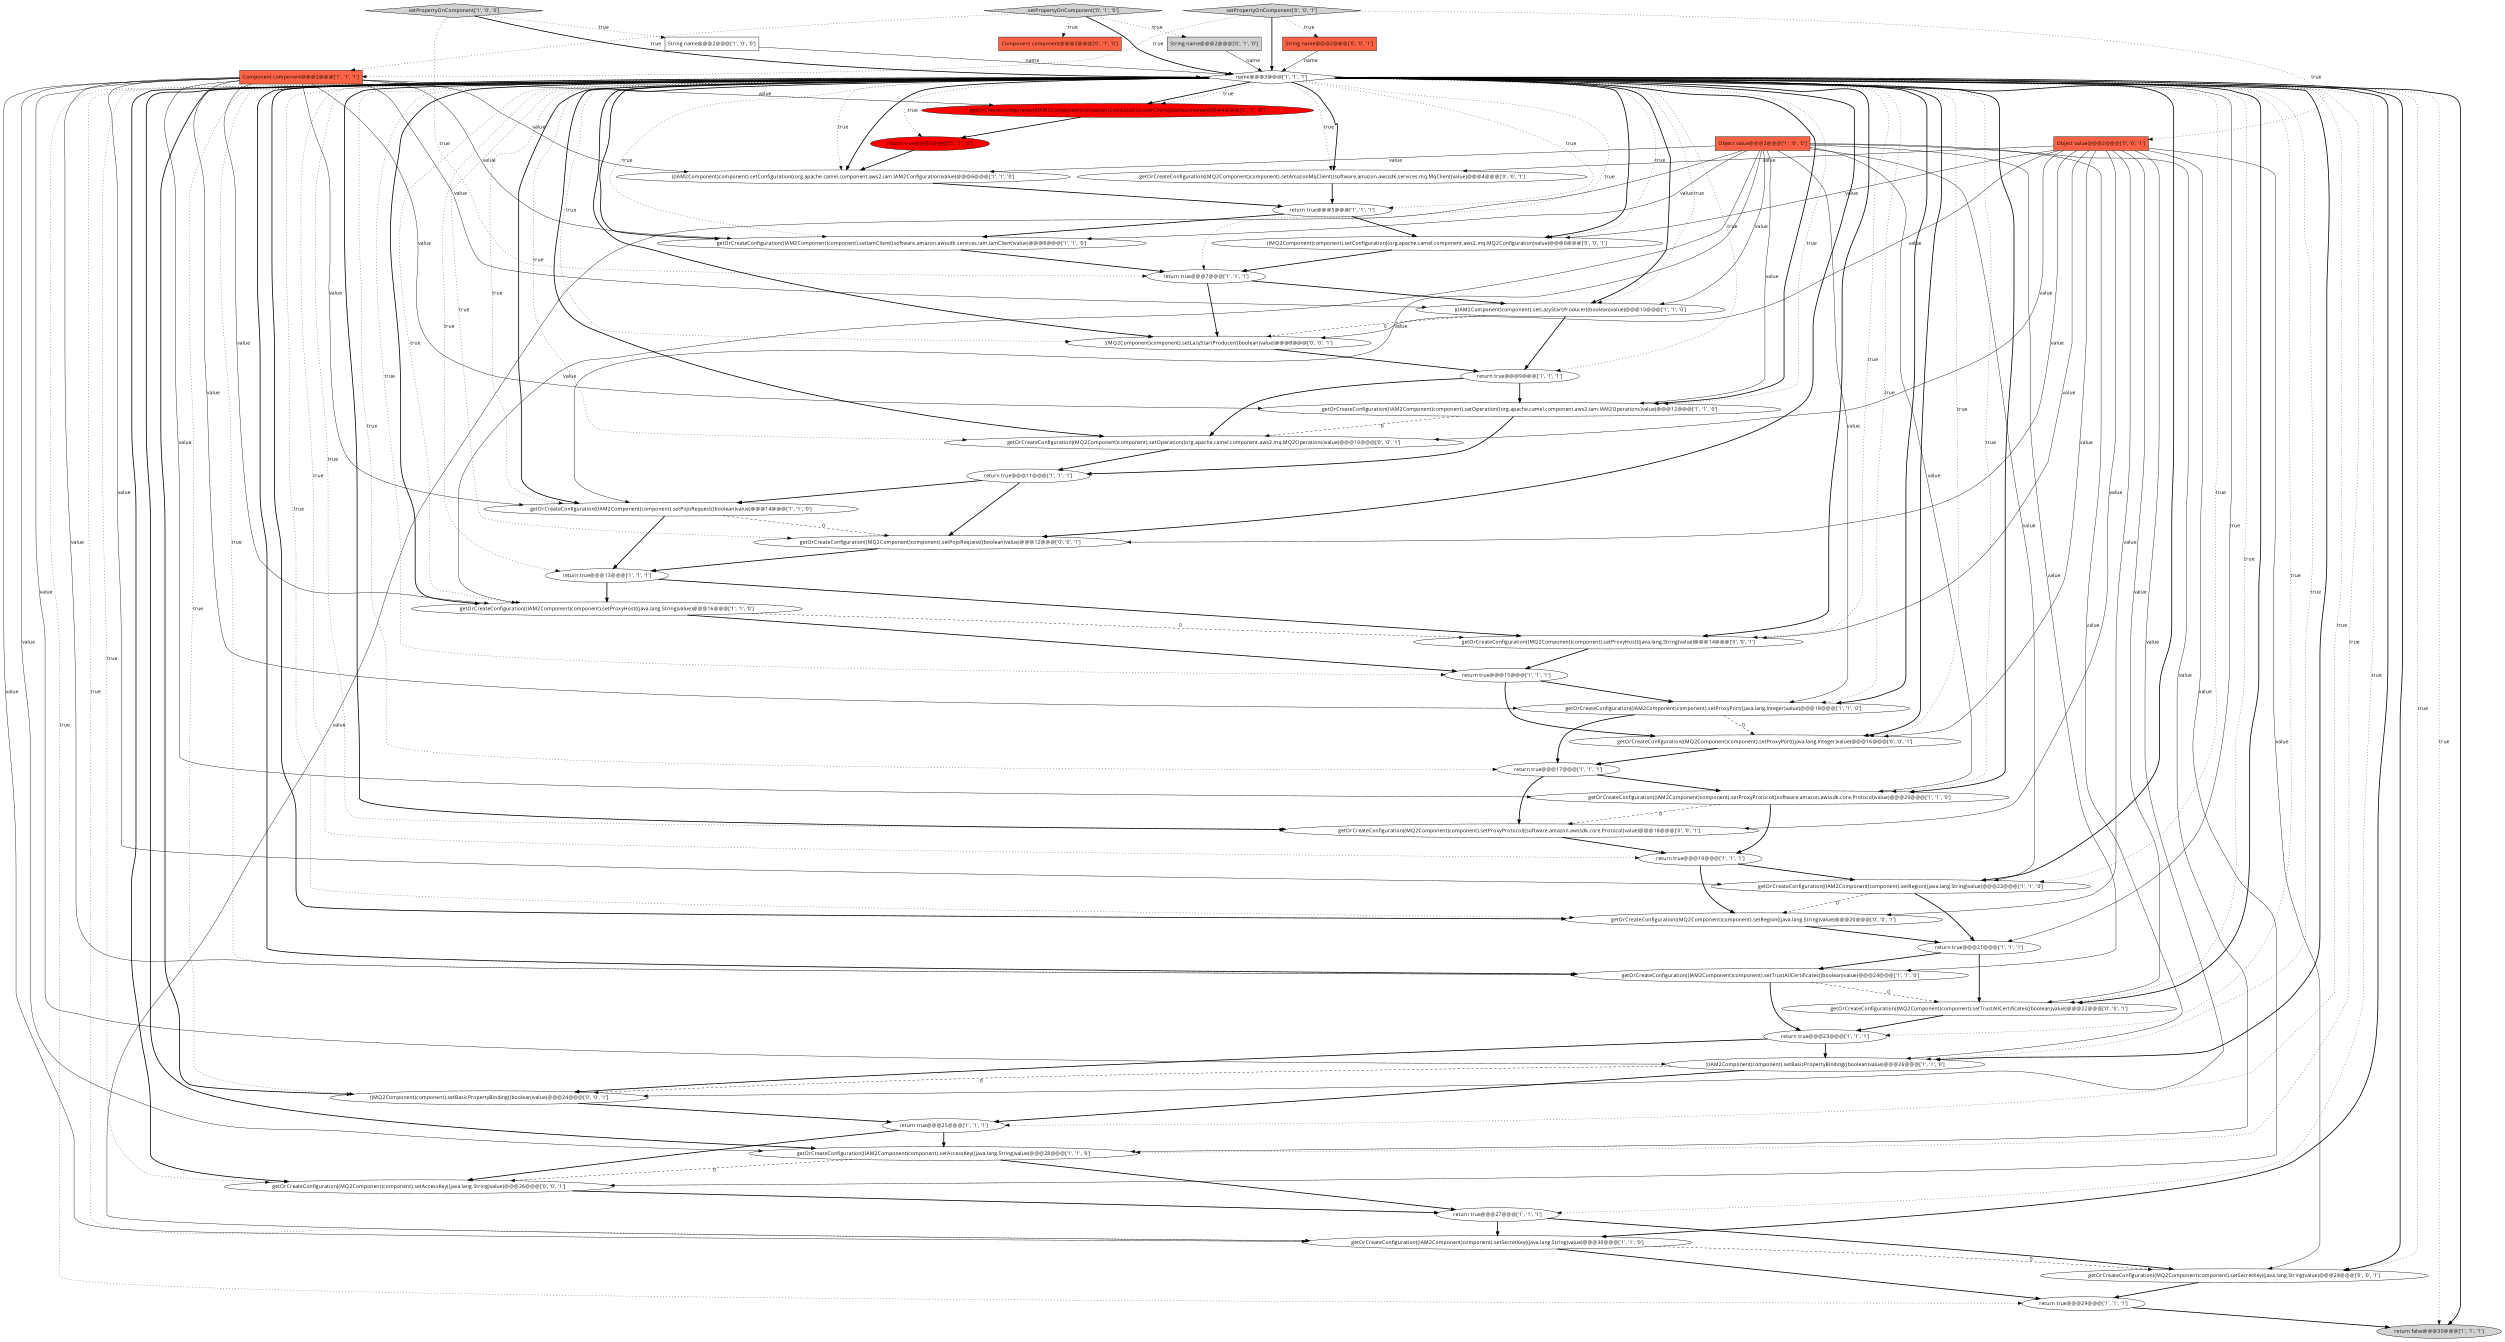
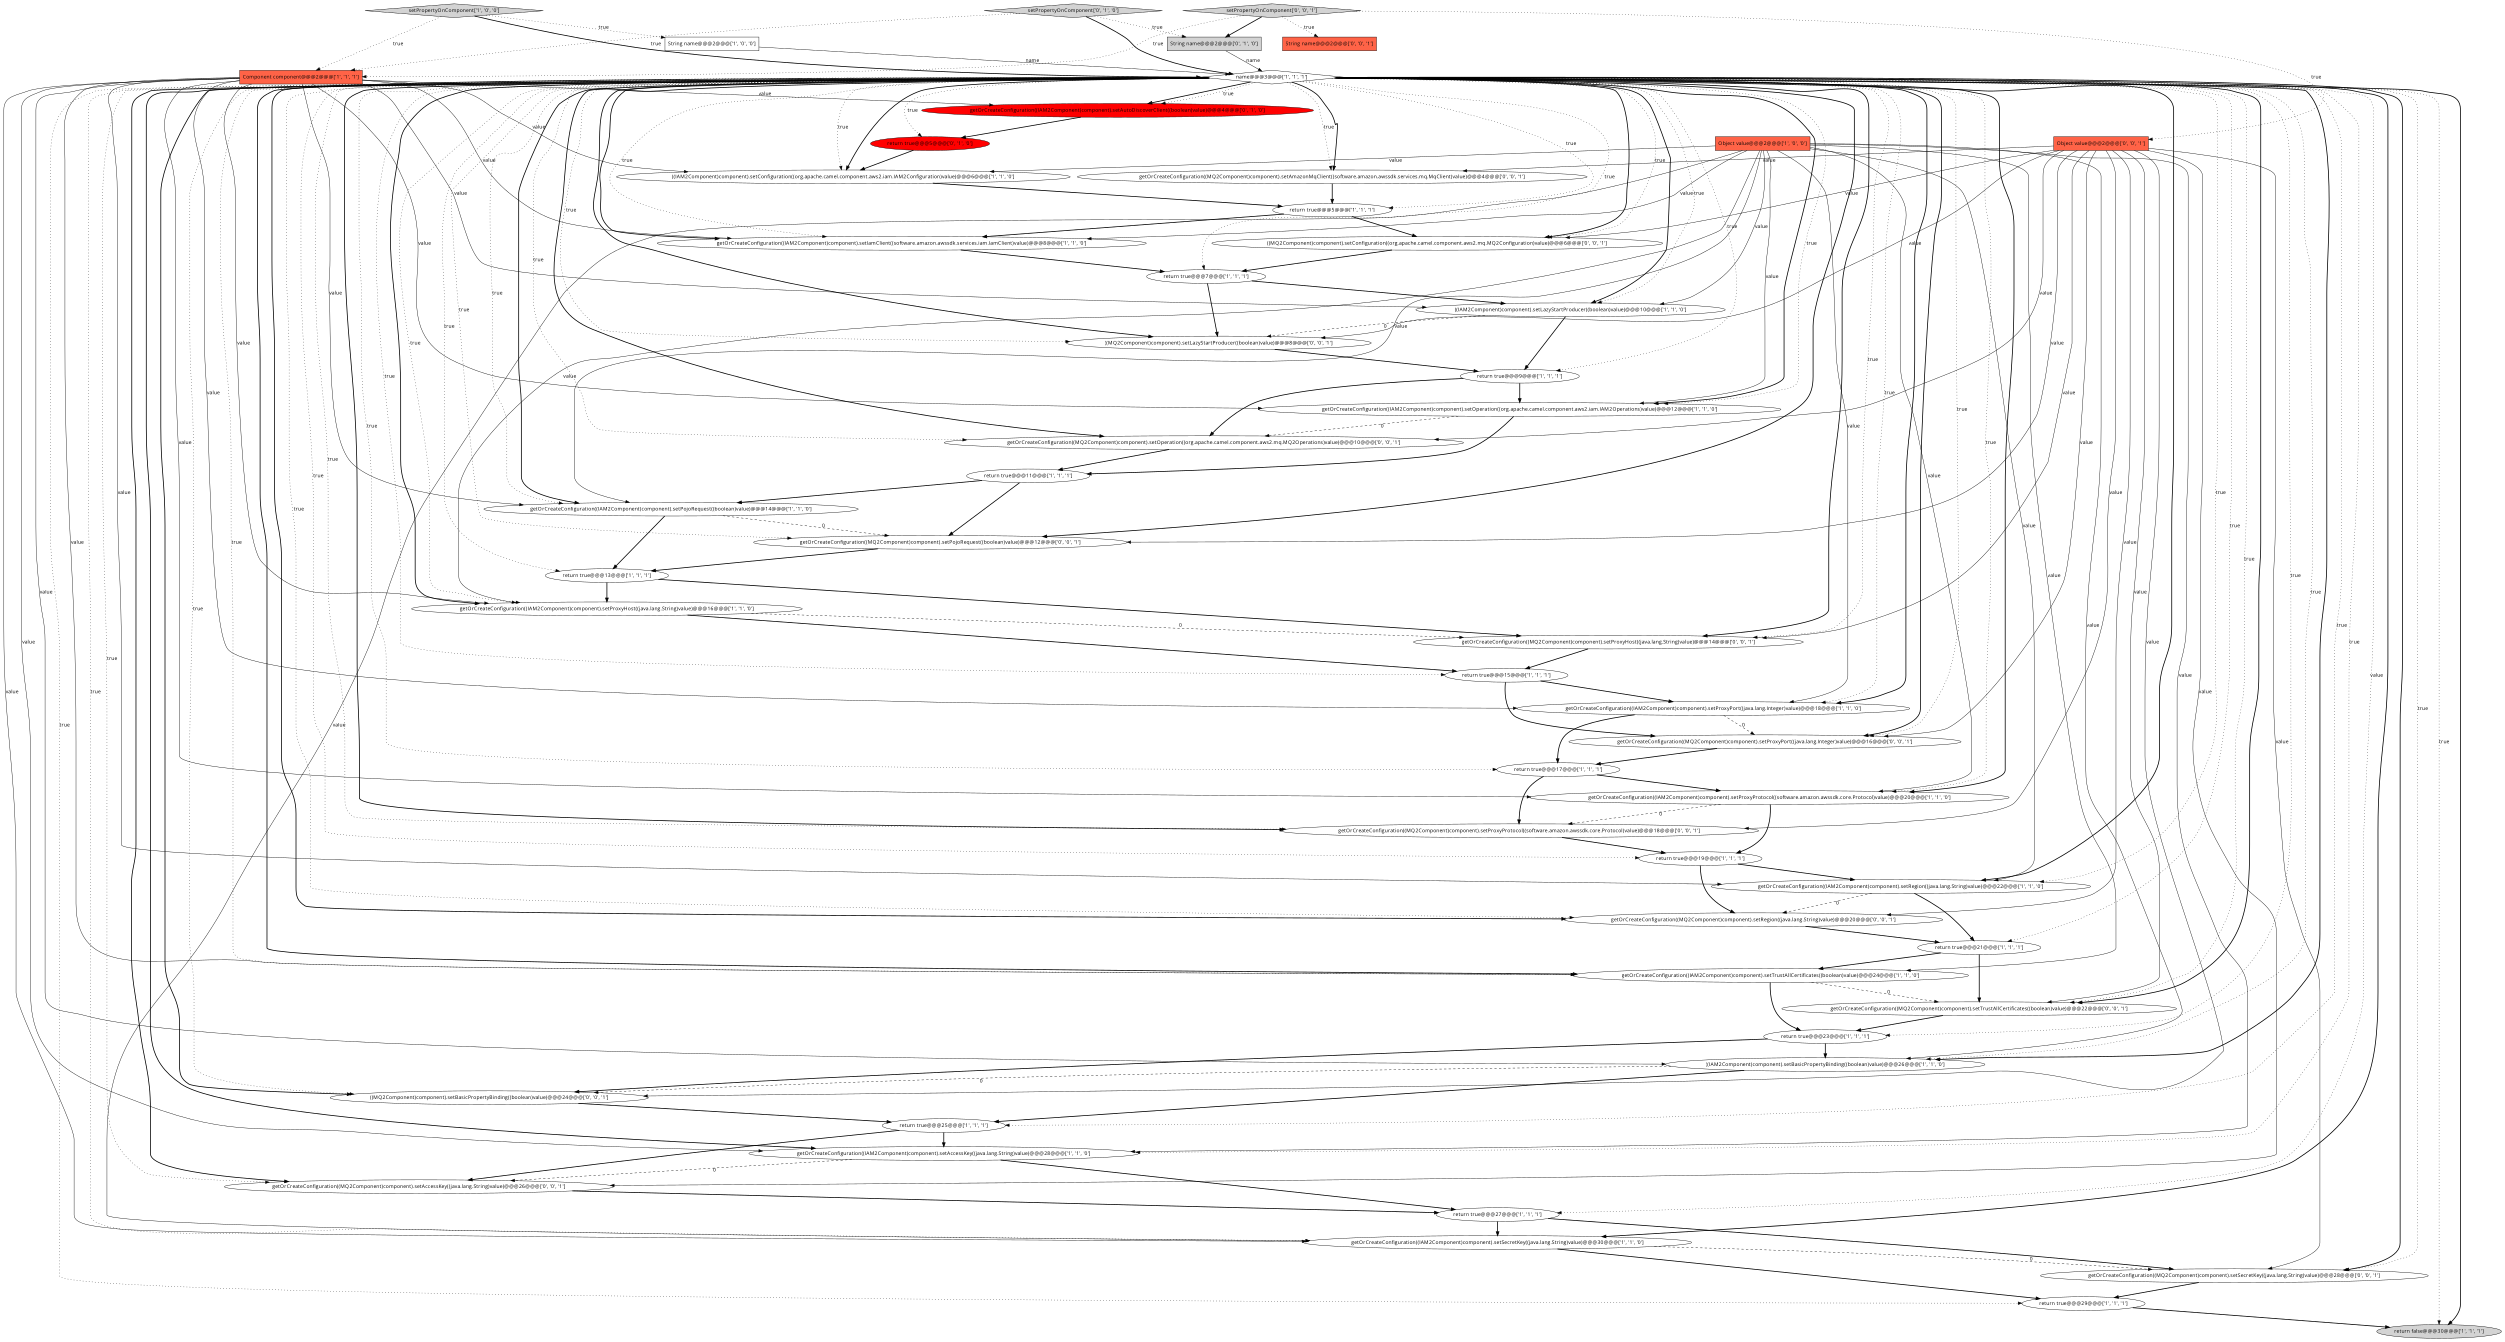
edge "setPropertyOnComponent['0', '0', '1']" -> "name@@@3@@@['1', '1', '1']": now "setPropertyOnComponent['0', '0', '1']" -> "String name@@@2@@@['0', '1', '0']"
node "Component component@@@2@@@['0', '1', '0']": removed
edge "String name@@@2@@@['0', '0', '1']" -> "name@@@3@@@['1', '1', '1']": removed, label "name"
edge "name@@@3@@@['1', '1', '1']" -> "return true@@@21@@@['1', '1', '1']": style solid -> dotted
edge "setPropertyOnComponent['1', '0', '0']" -> "return true@@@7@@@['1', '1', '1']": now "setPropertyOnComponent['1', '0', '0']" -> "Component component@@@2@@@['1', '1', '1']"
edge "name@@@3@@@['1', '1', '1']" -> "return true@@@27@@@['1', '1', '1']": label "true" -> "value"
